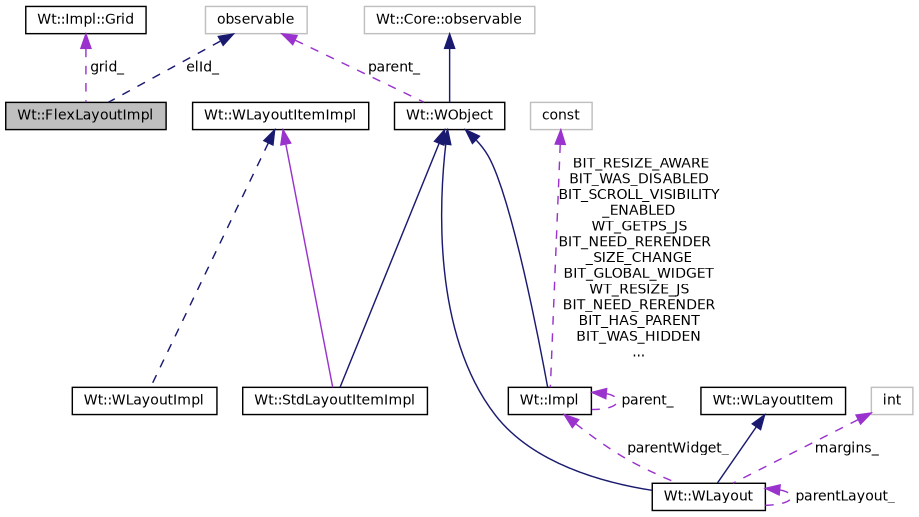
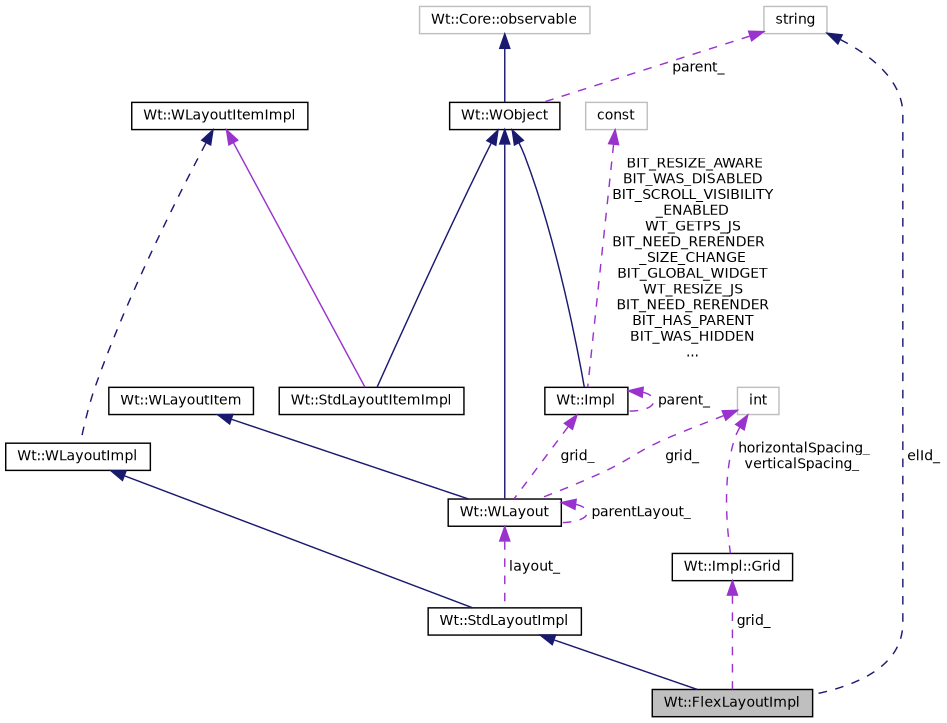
node "observable": label "observable" -> "string"
edge "Wt::WLayout" -> "Wt::Impl": label " parentWidget_" -> " grid_"
edge "Wt::WLayout" -> "int": label " margins_" -> " grid_"
edge "Wt::Impl::Grid" -> "int": added, label "horizontalSpacing_ verticalSpacing_"
node "Wt::StdLayoutImpl": added
